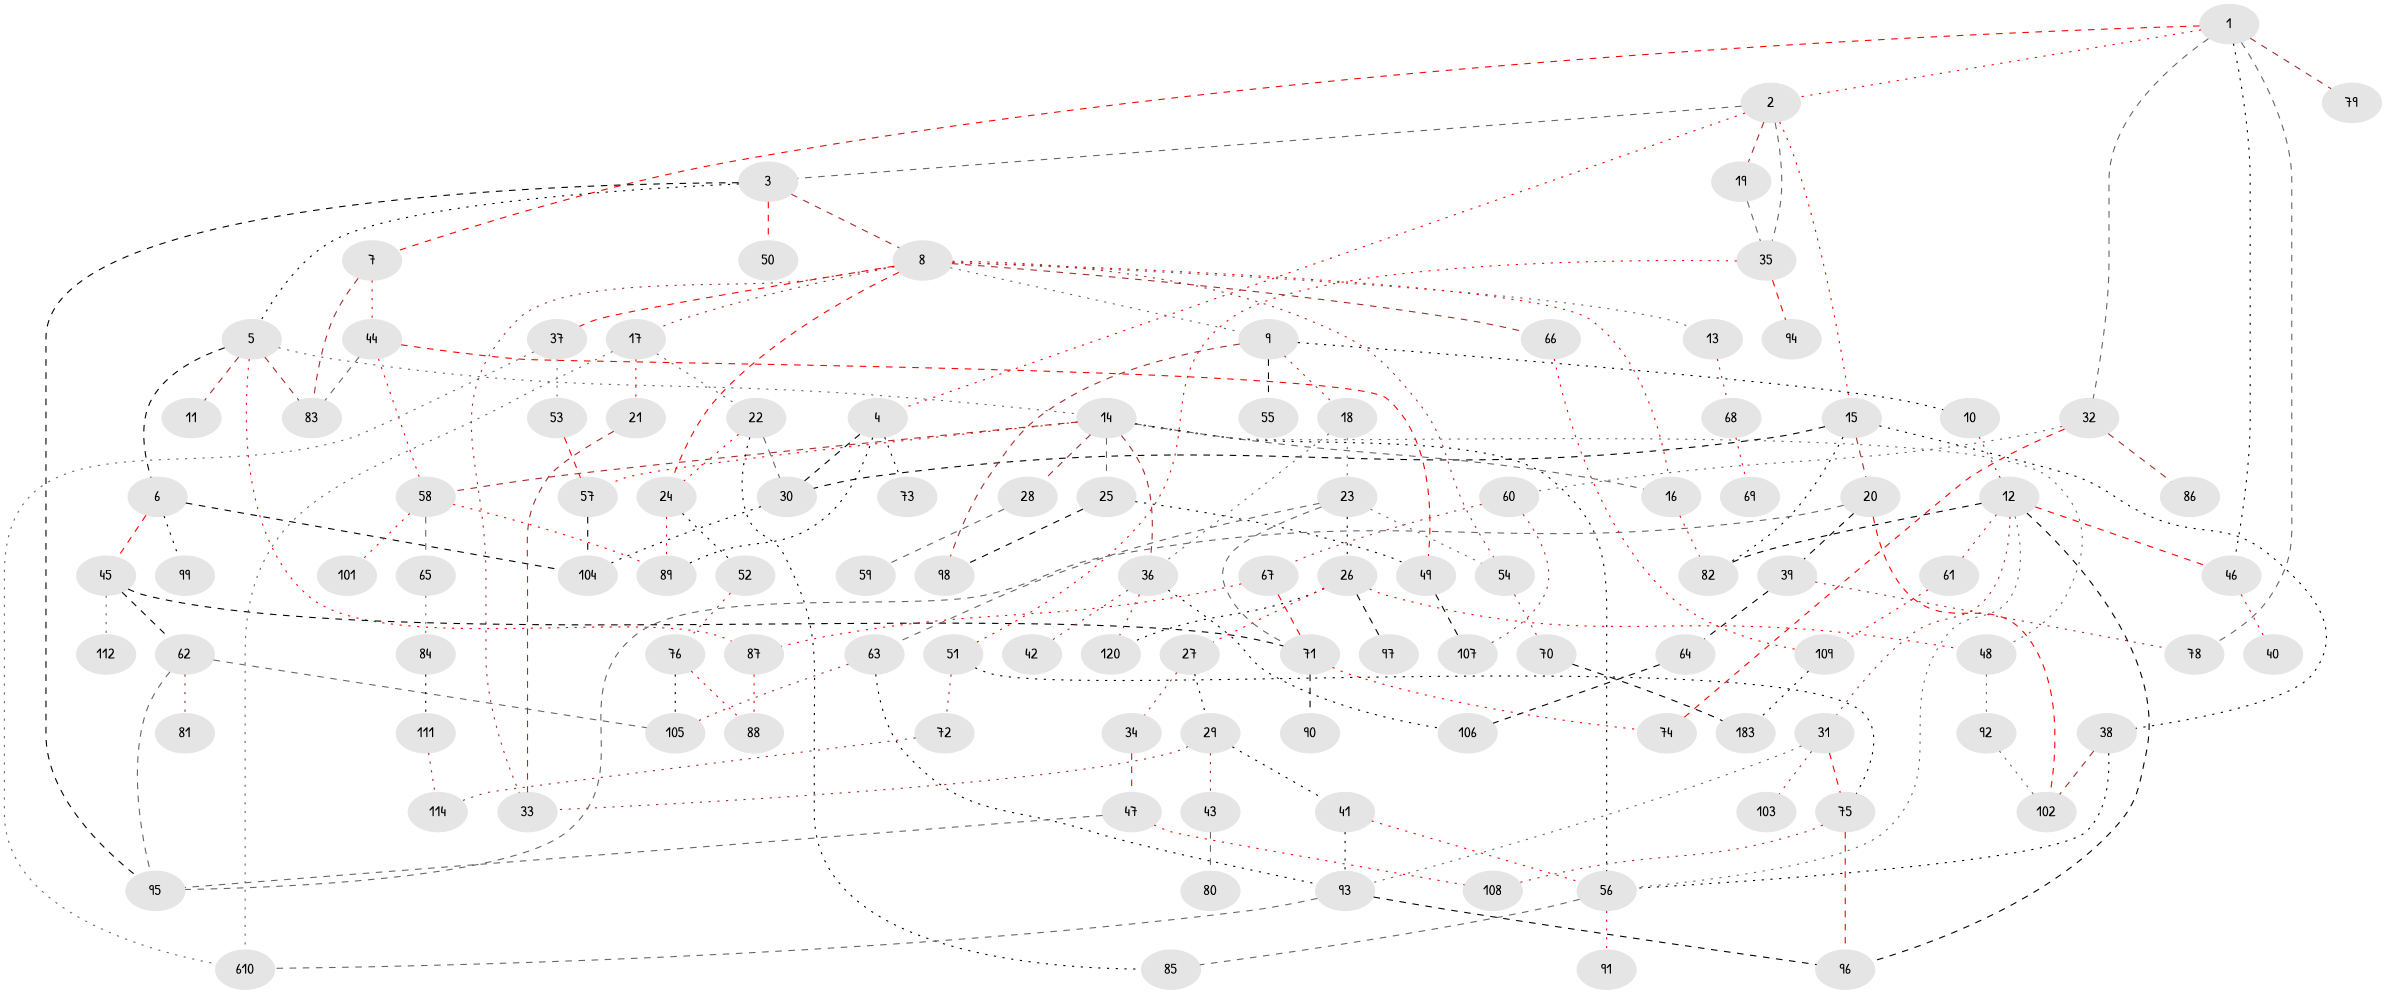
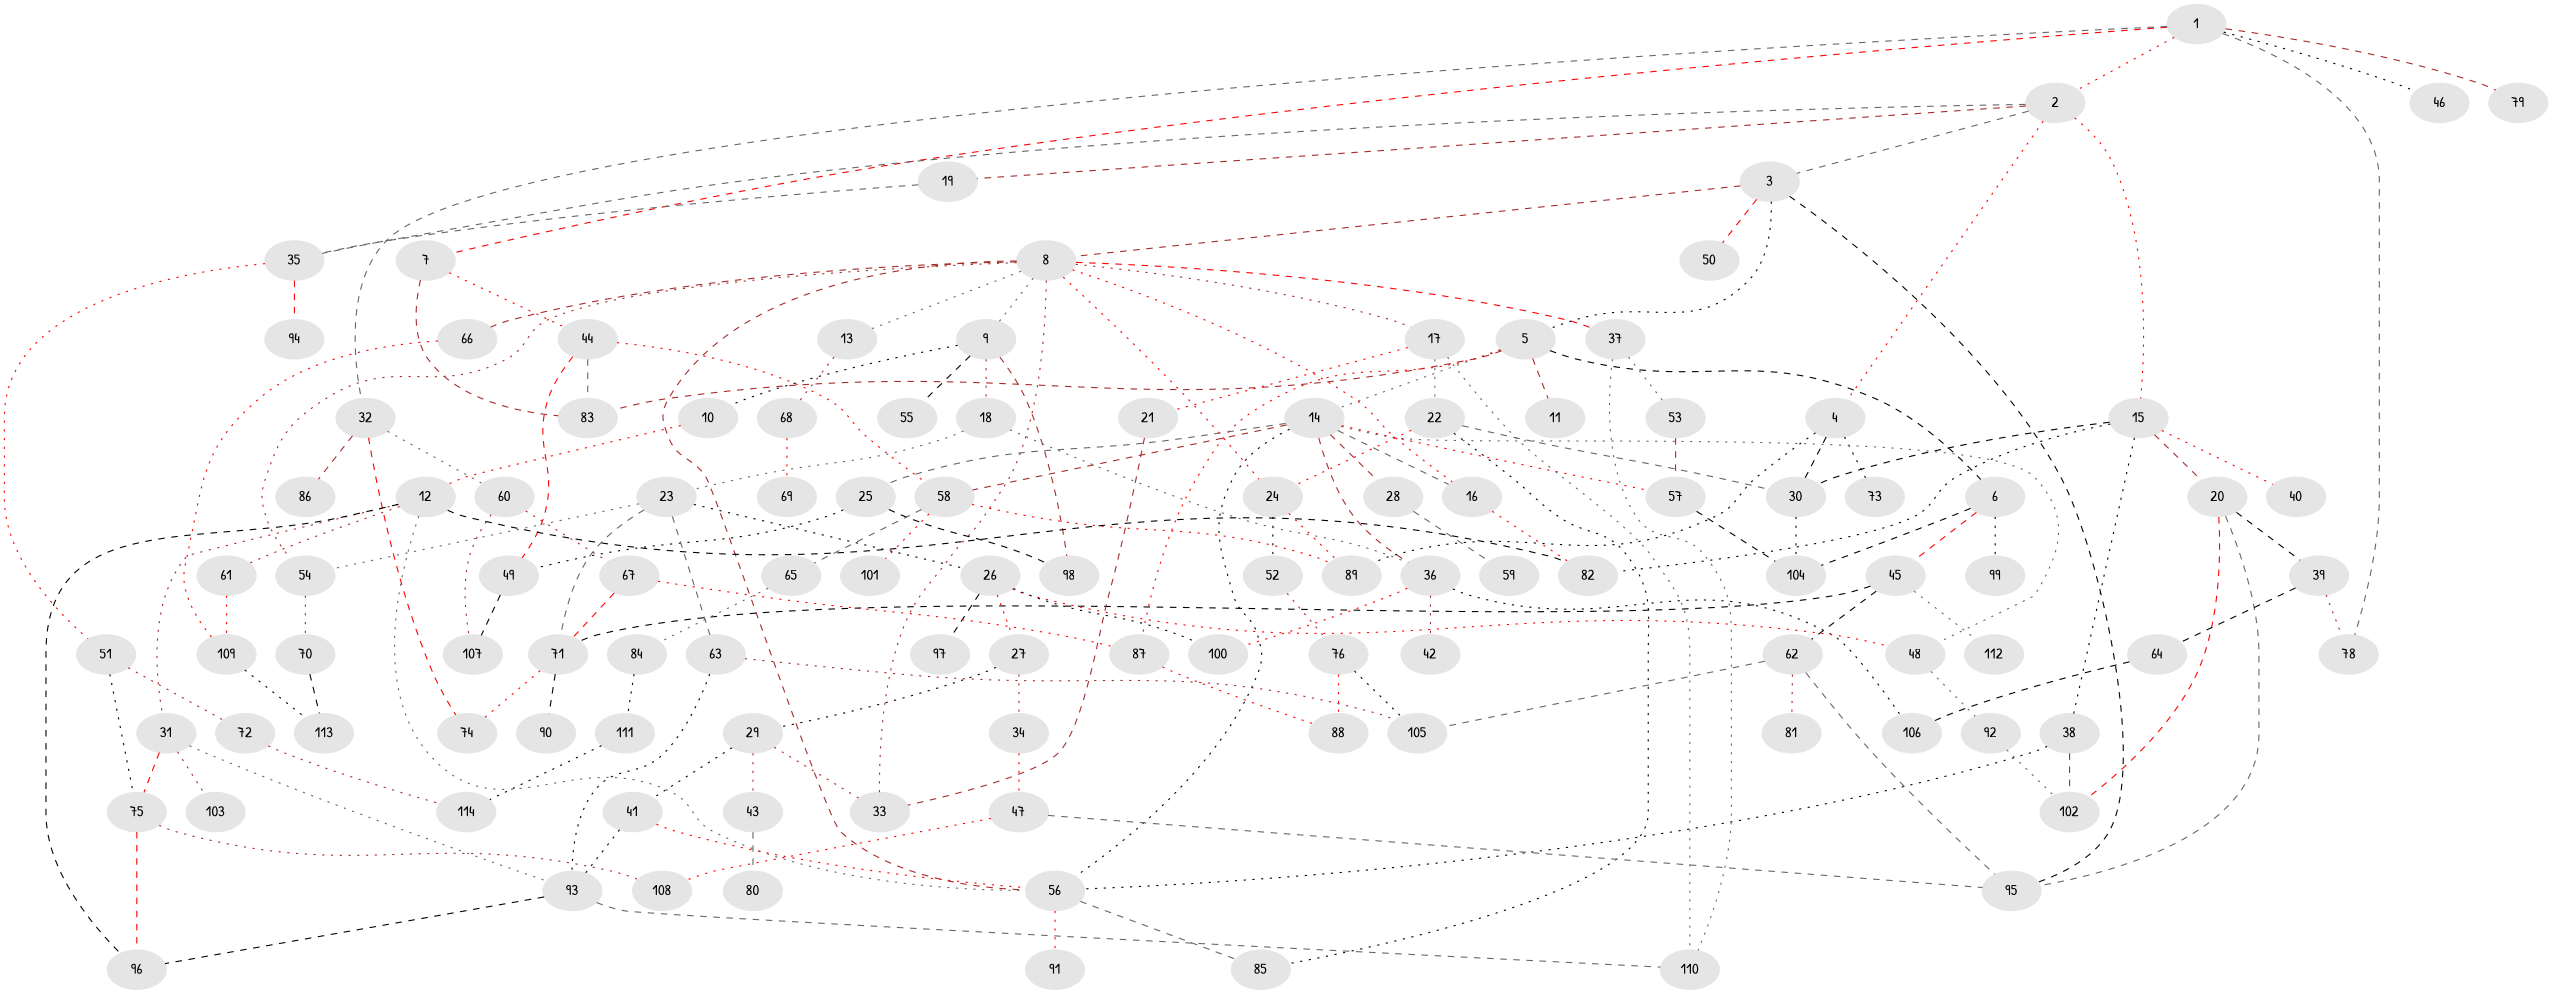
edge "8" -- "24": style dashed -> dotted
edge "8" -- "56": added
edge "12" -- "46": removed
edge "46" -- "40": now "15" -- "40"
node "120": label "120" -> "100"
node "183": label "183" -> "113"
edge "111" -- "114": color brown -> black
edge "34" -- "47": style dashed -> dotted
node "610": label "610" -> "110"
